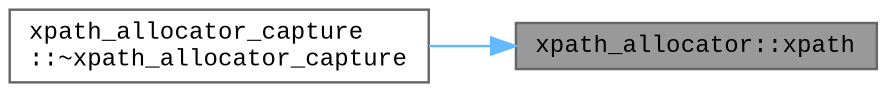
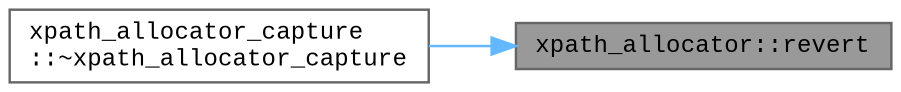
node "xpath_allocator::xpath": label "xpath_allocator::xpath" -> "xpath_allocator::revert"
